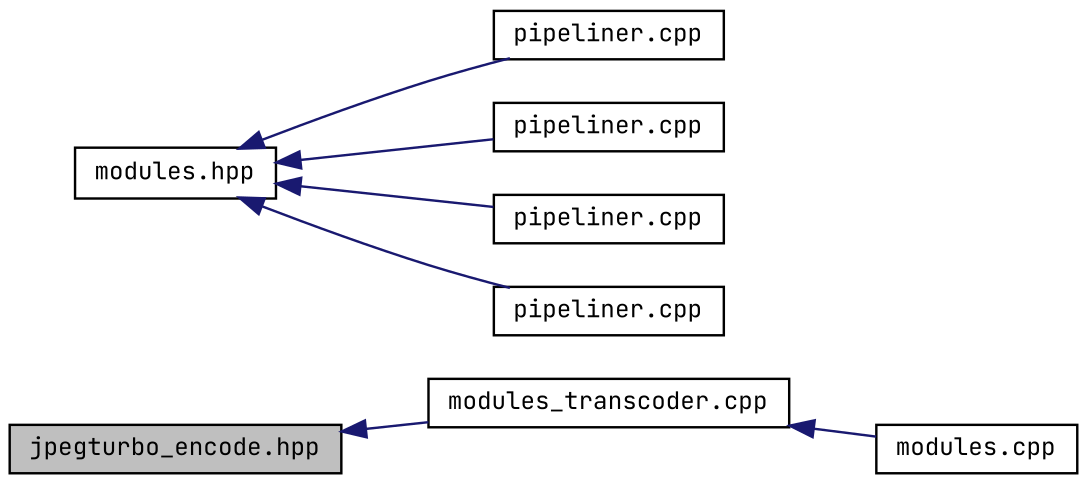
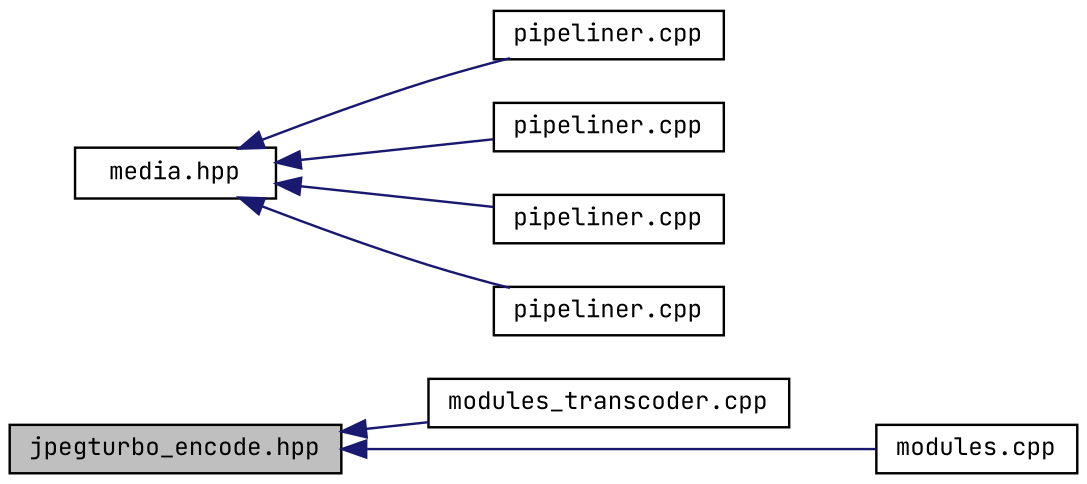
node "modules.hpp": label "modules.hpp" -> "media.hpp"
edge "modules.cpp" -> "modules_transcoder.cpp": now "modules.cpp" -> "jpegturbo_encode.hpp"
